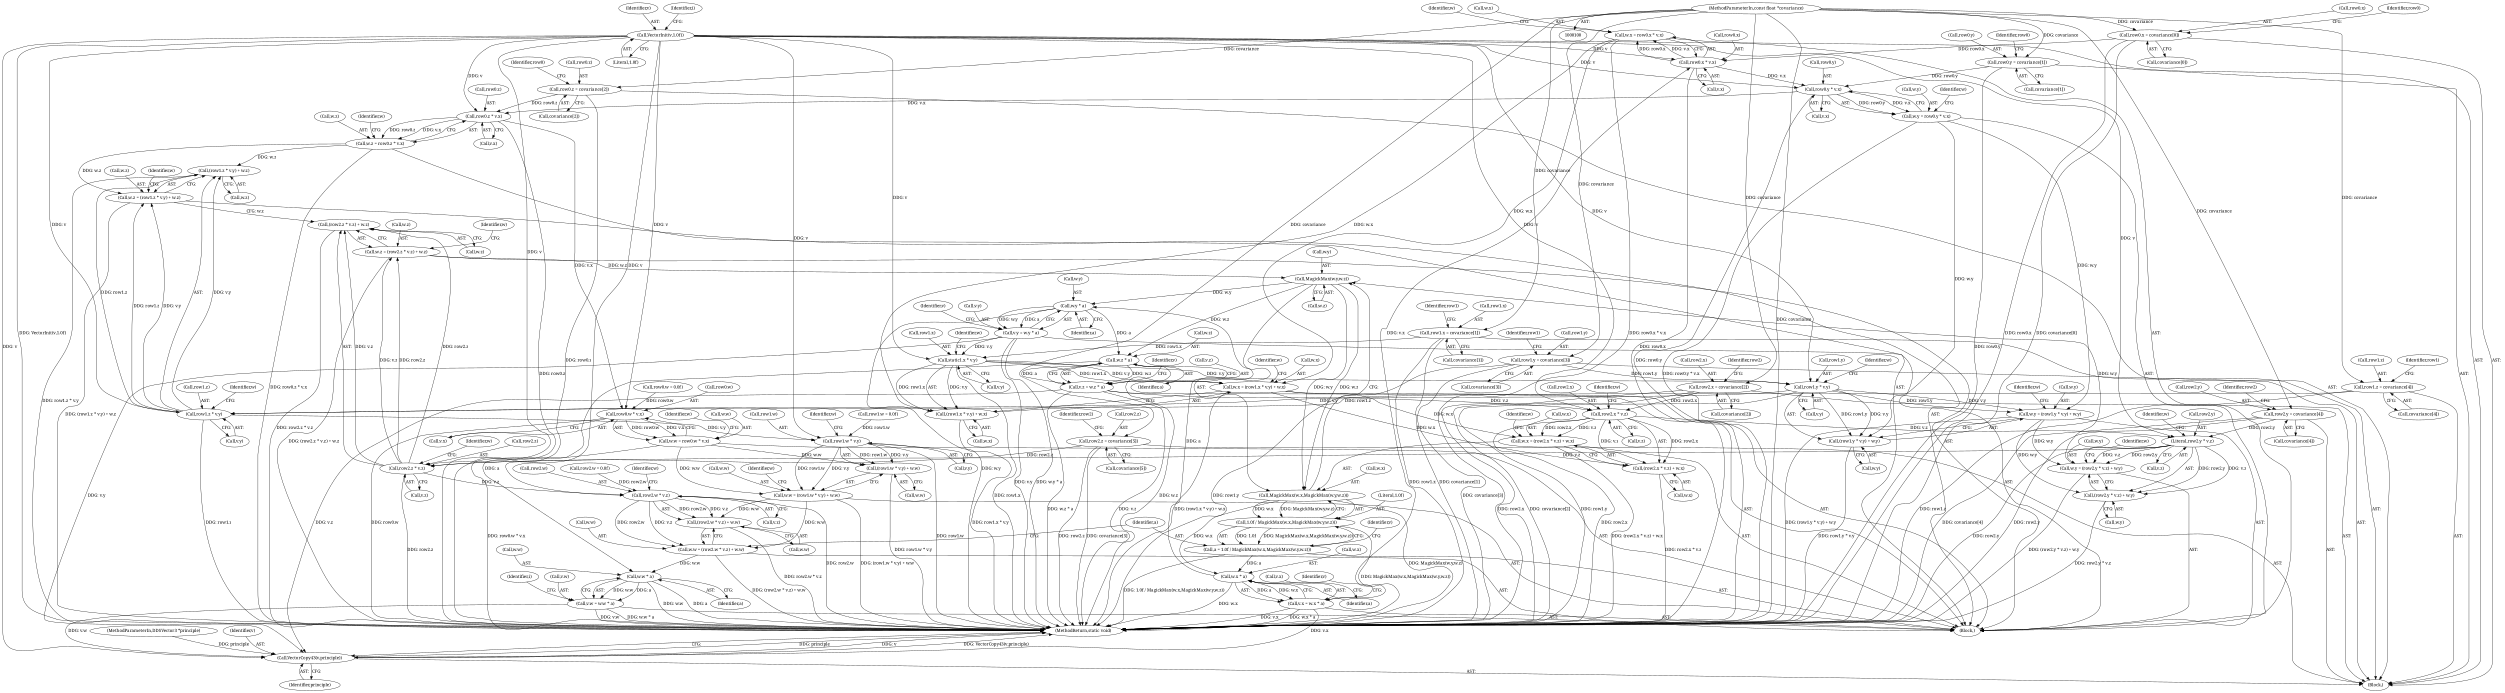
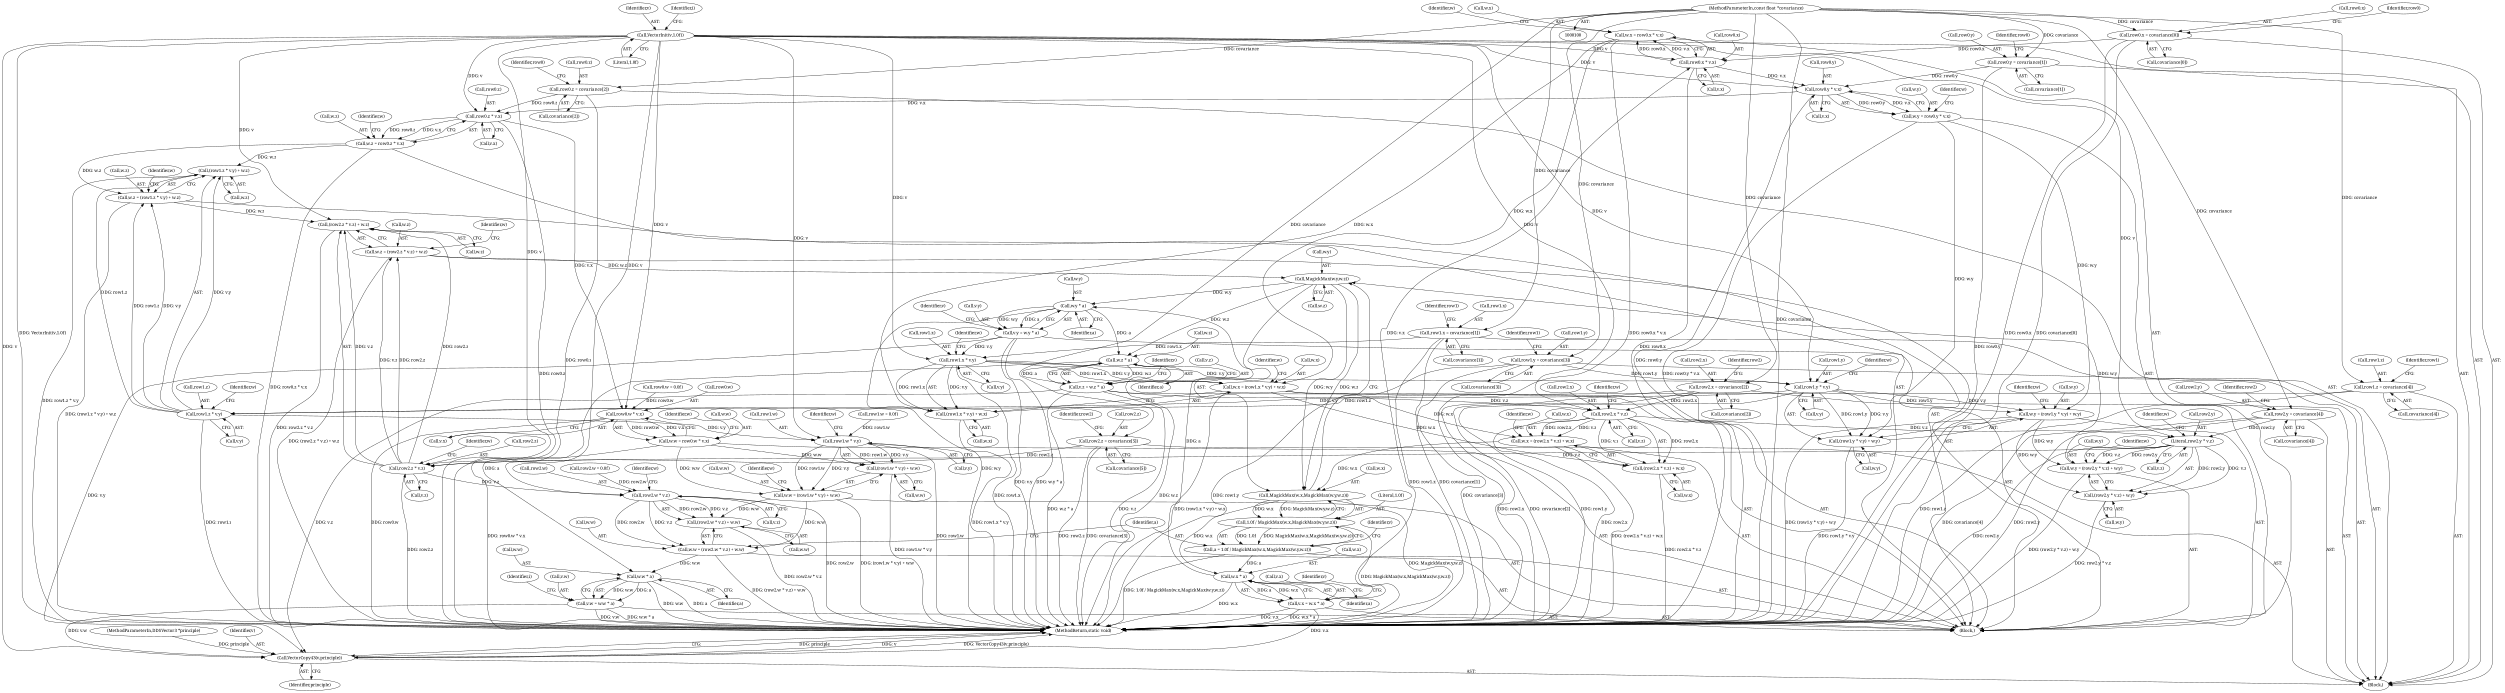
edge "(Call,VectorInit(v,1.0f))" -> "(Call,row1.z * v.y)": now "(Call,VectorInit(v,1.0f))" -> "(Call,(row2.z * v.z) + w.z)"
edge "(Call,w.z = (row1.z * v.y) + w.z)" -> "(Call,(row2.z * v.z) + w.z)": label "CFG: w.z" -> "DDG: w.z"
node "(Call,static1.x * v.y)": label "(Call,static1.x * v.y)" -> "(Call,row1.x * v.y)"
edge "(Call,w.x = (row2.x * v.z) + w.x)" -> "(Call,MagickMax(w.x,MagickMax(w.y,w.z)))": label "AST: " -> "DDG: w.x"
